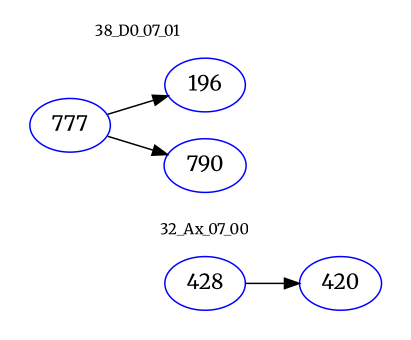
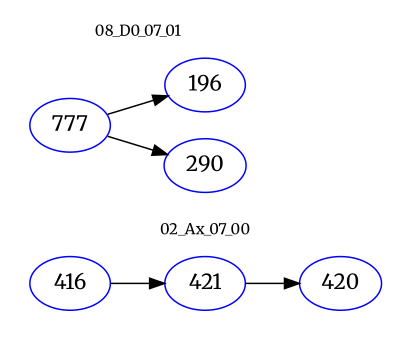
cluster "38_D0_07_01": label "38_D0_07_01" -> "08_D0_07_01"
node "790": label "790" -> "290"
cluster "32_Ax_07_00": label "32_Ax_07_00" -> "02_Ax_07_00"
node "416": added
node "428": label "428" -> "421"
